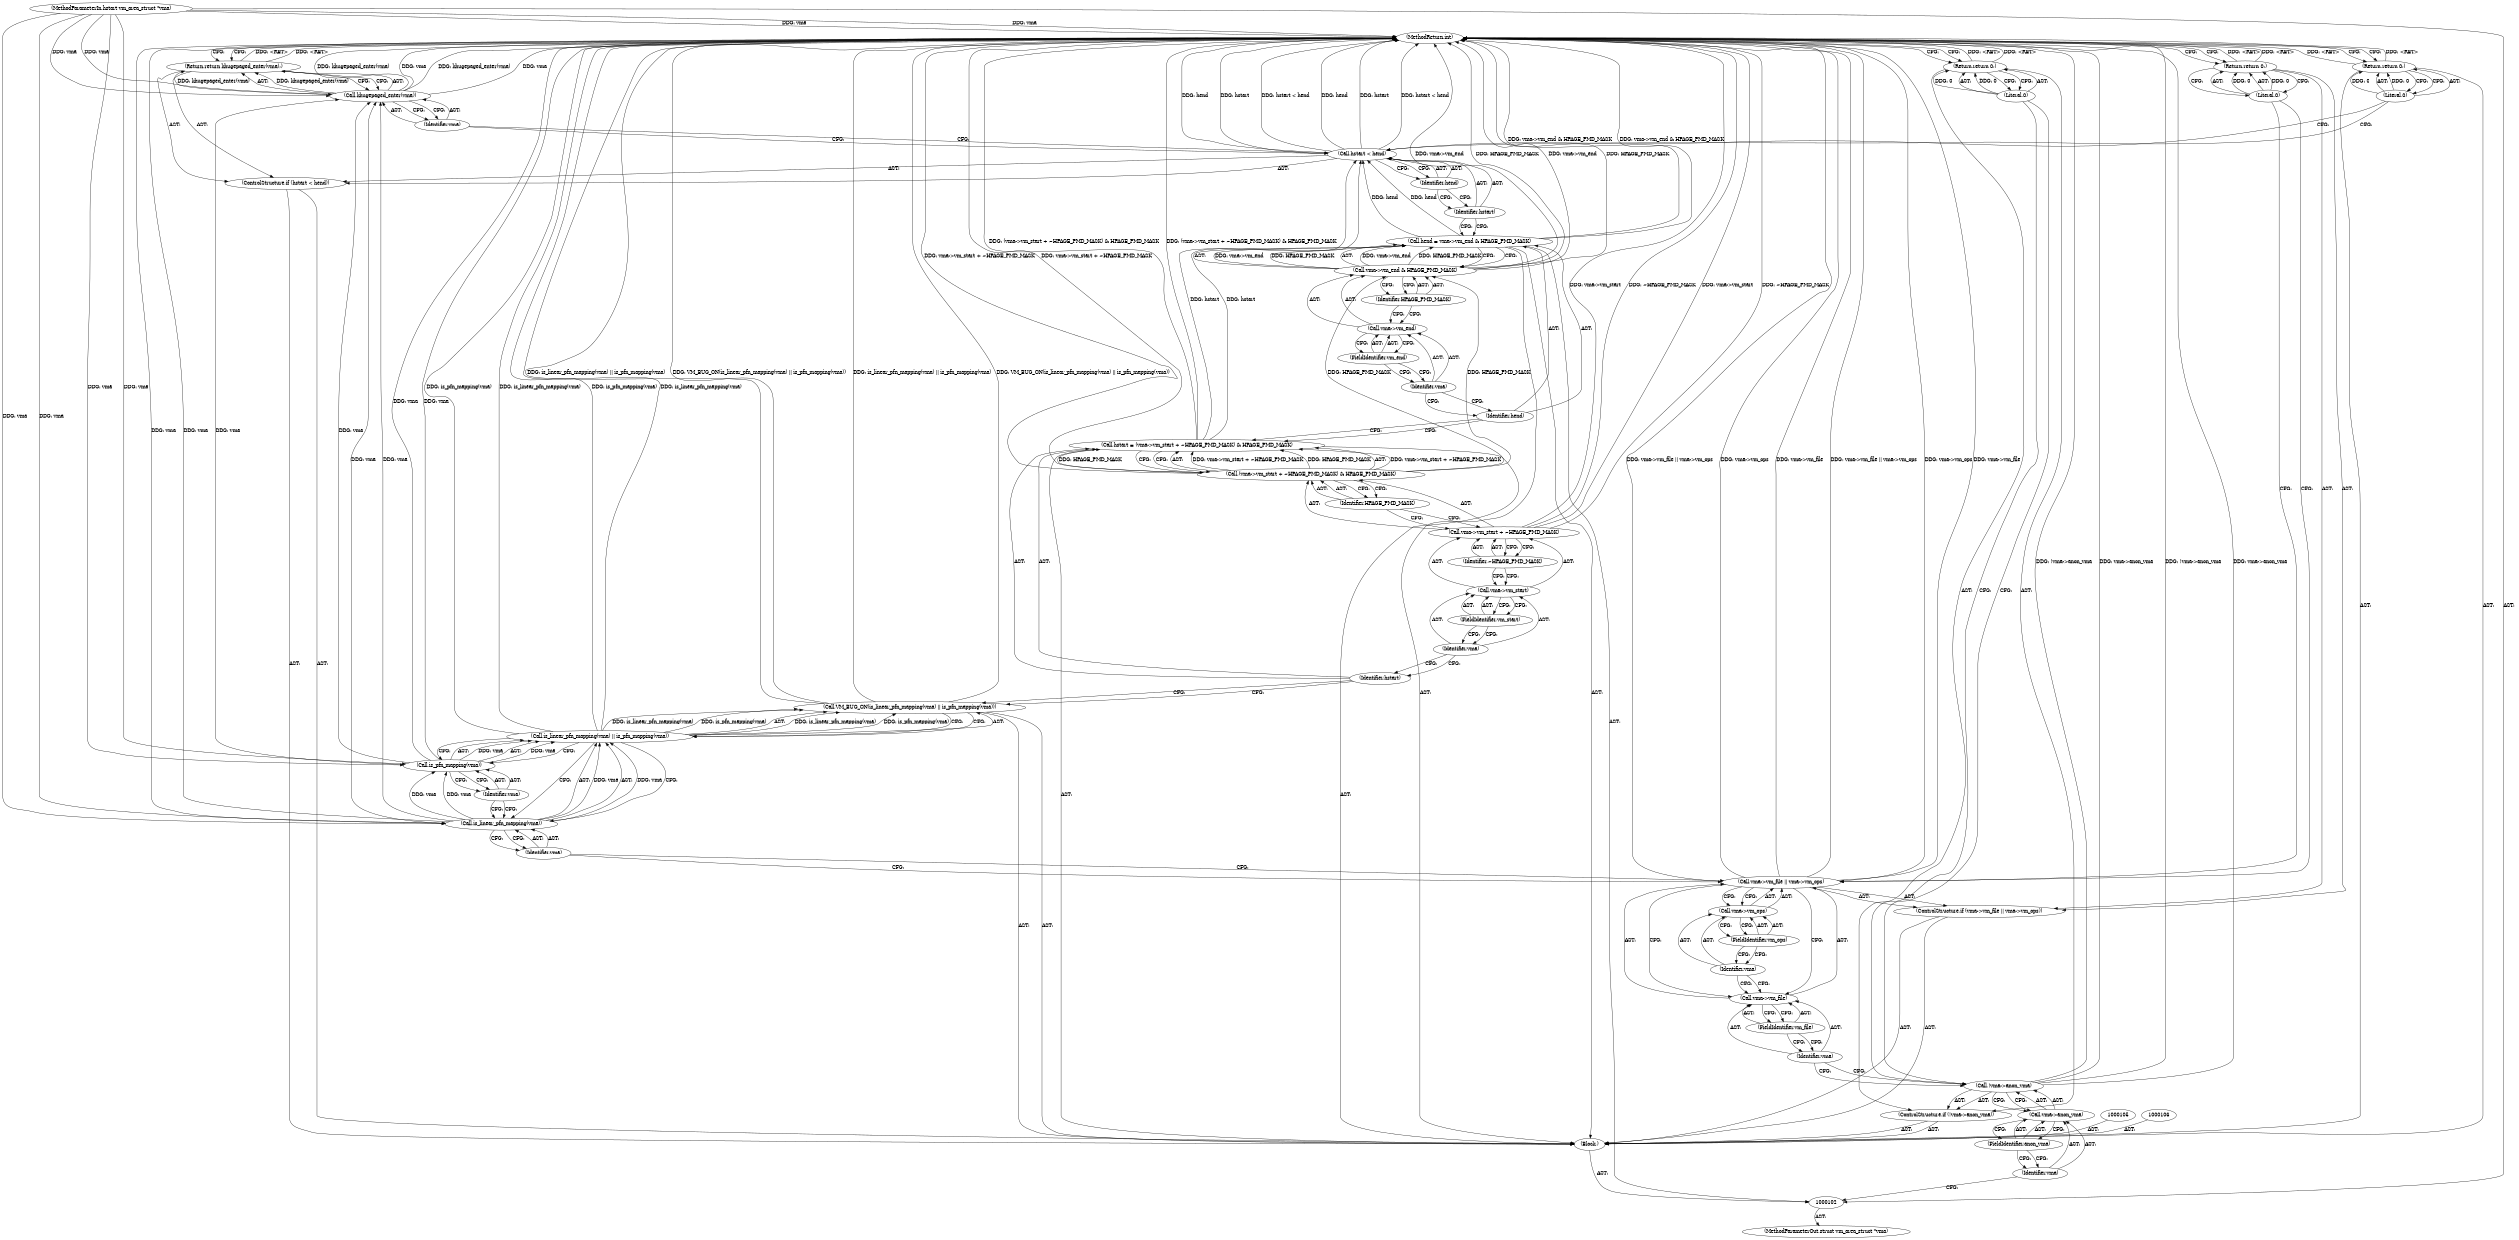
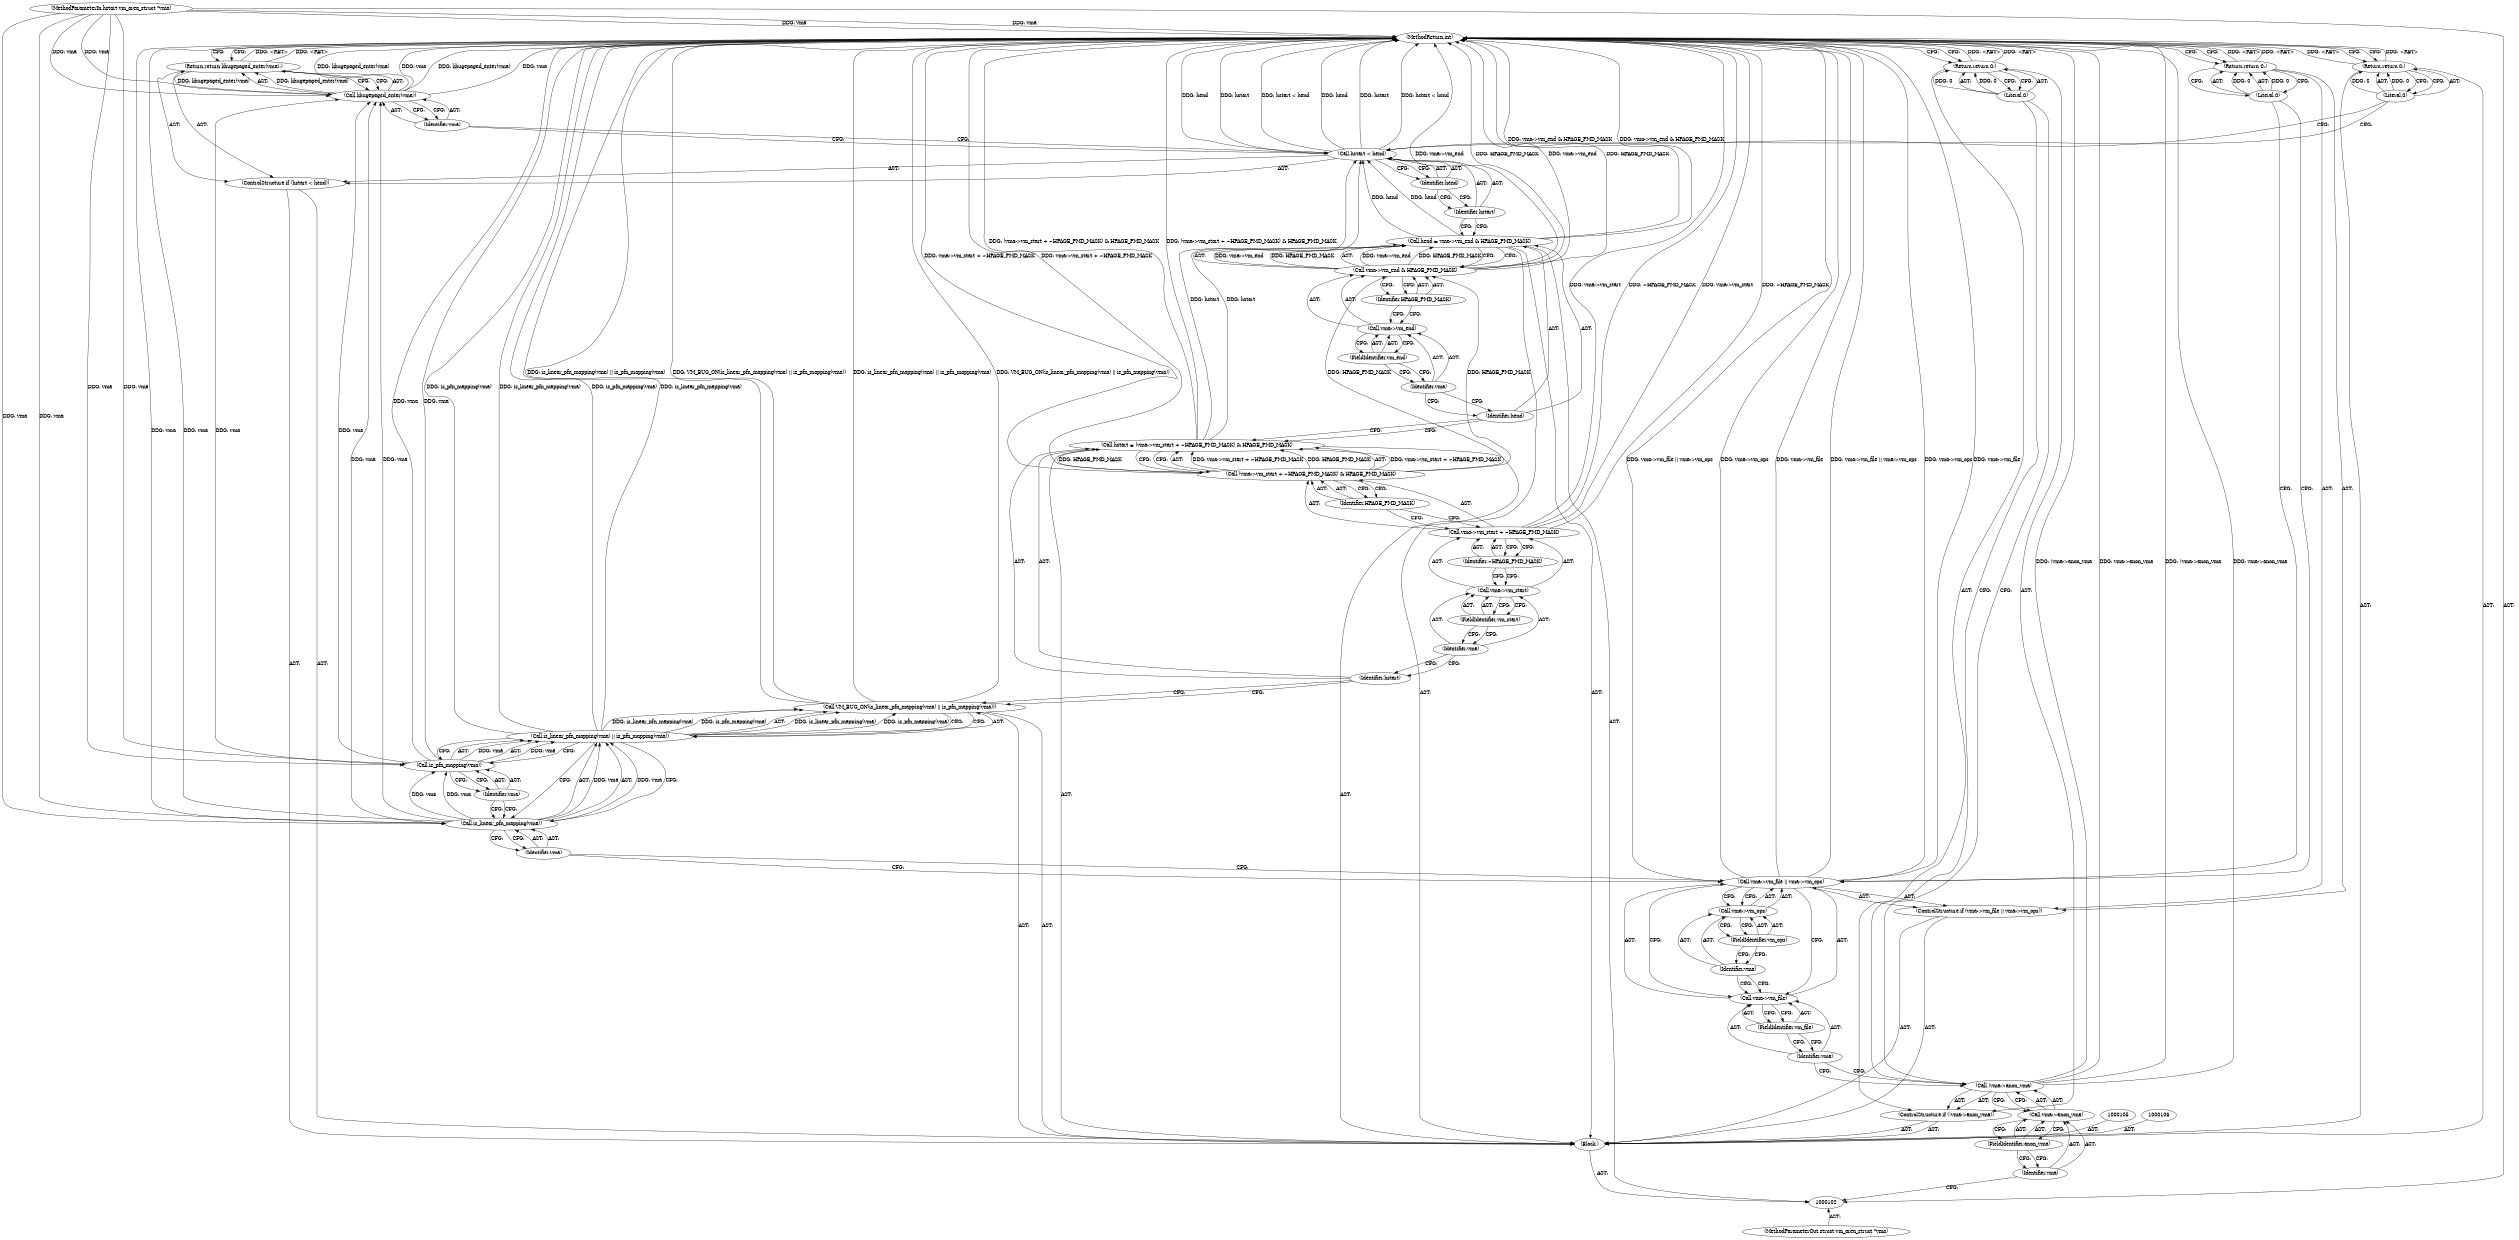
edge "1000102" -> "(MethodParameterOut,struct vm_area_struct *vma)": reversed
